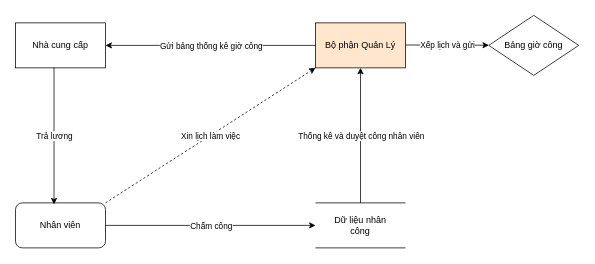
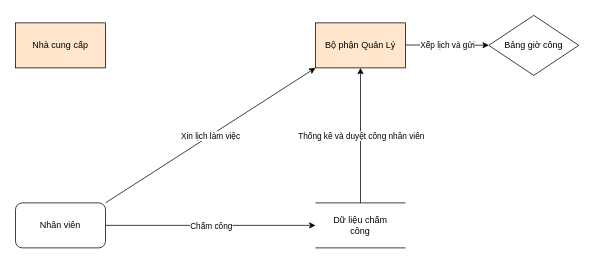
node "Nhà cung cấp": fillcolor #ffffff -> #ffe6cc
edge "Bộ phận Quản Lý" -> "Nhà cung cấp": removed, label "Gửi bảng thống kê giờ công"
edge "Nhân viên" -> "Bộ phận Quản Lý": style dashed -> solid
edge "Nhà cung cấp" -> "Nhân viên": removed, label "Trả lương"
node "Dữ liệu nhân công": label "Dữ liệu nhân công" -> "Dữ liệu chấm công"
